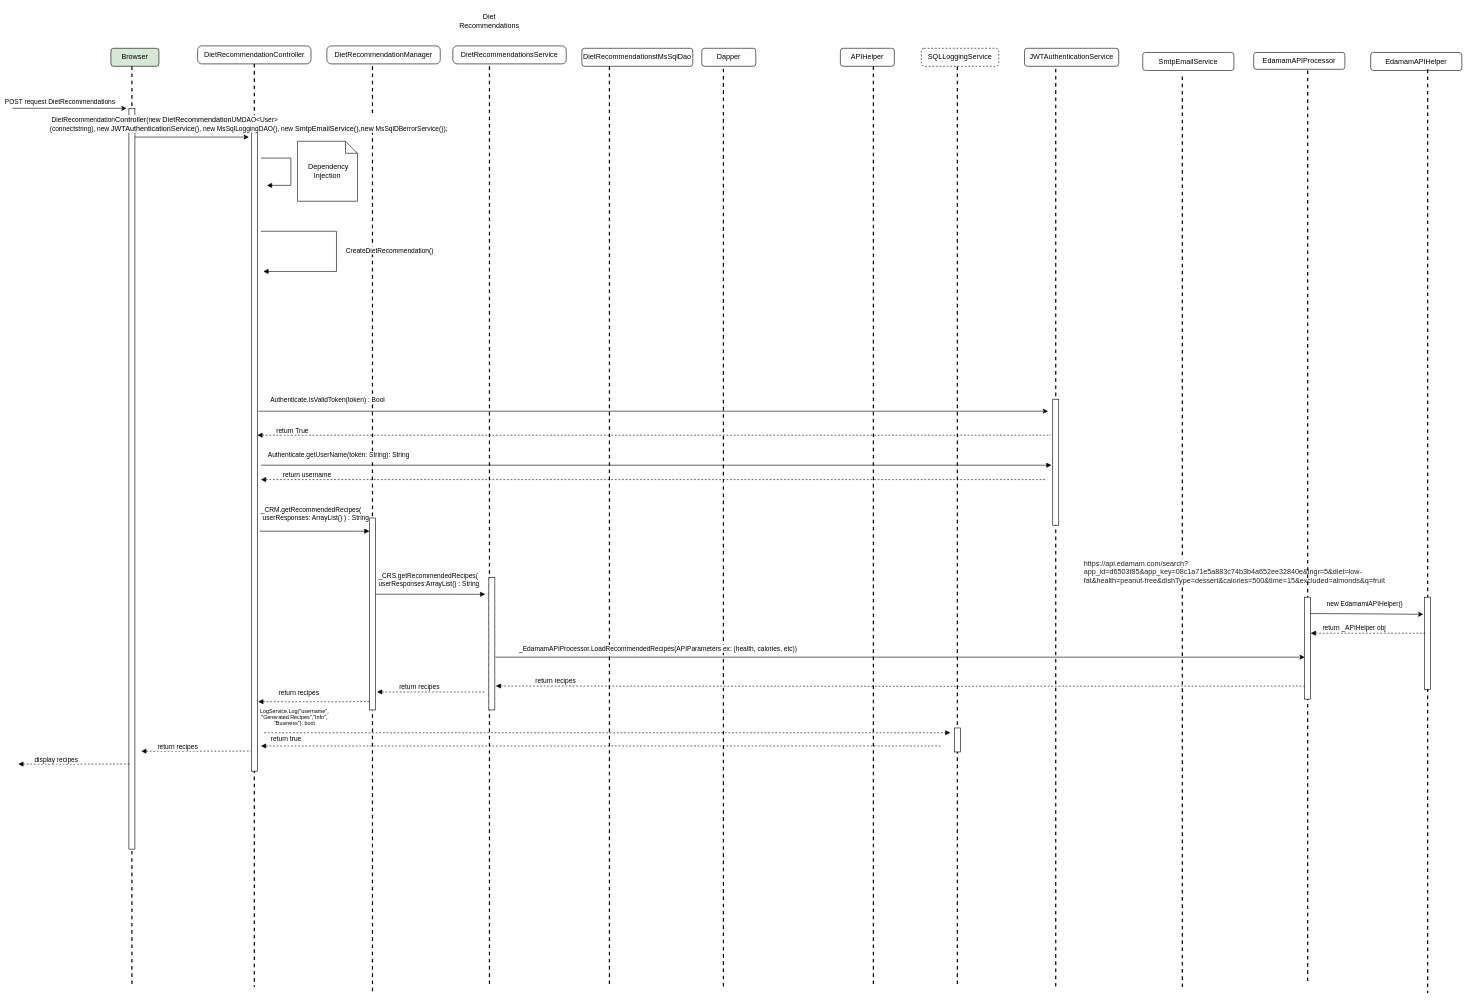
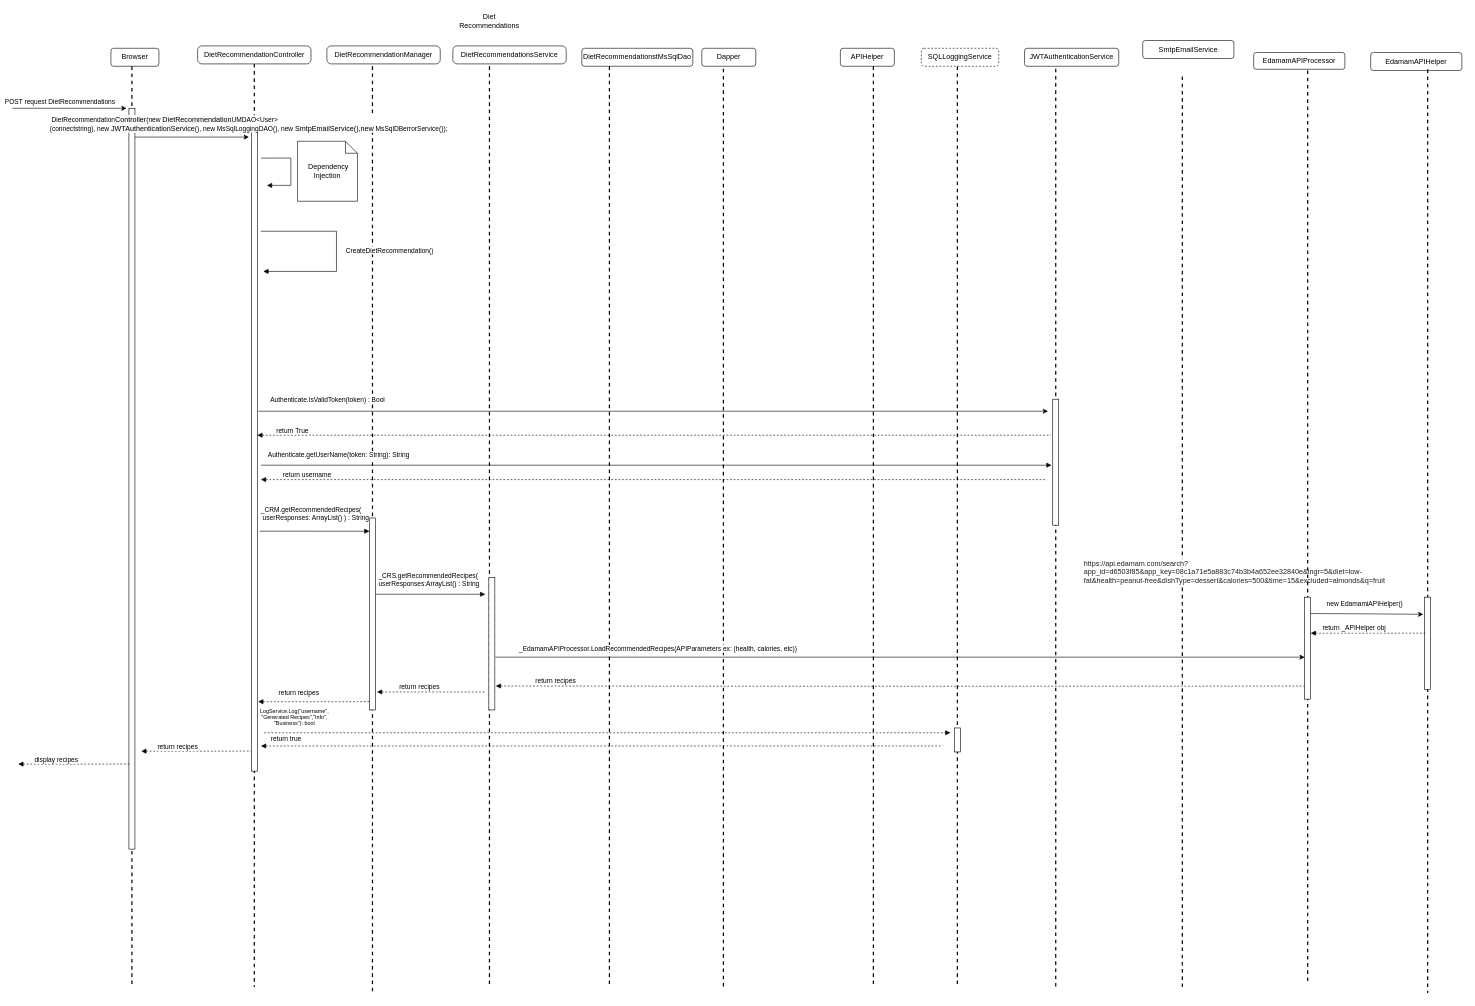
node "Browser": fillcolor #d5e8d4 -> #ffffff
node "SmtpEmailService": moved (1188, 62) -> (1188, 50)
